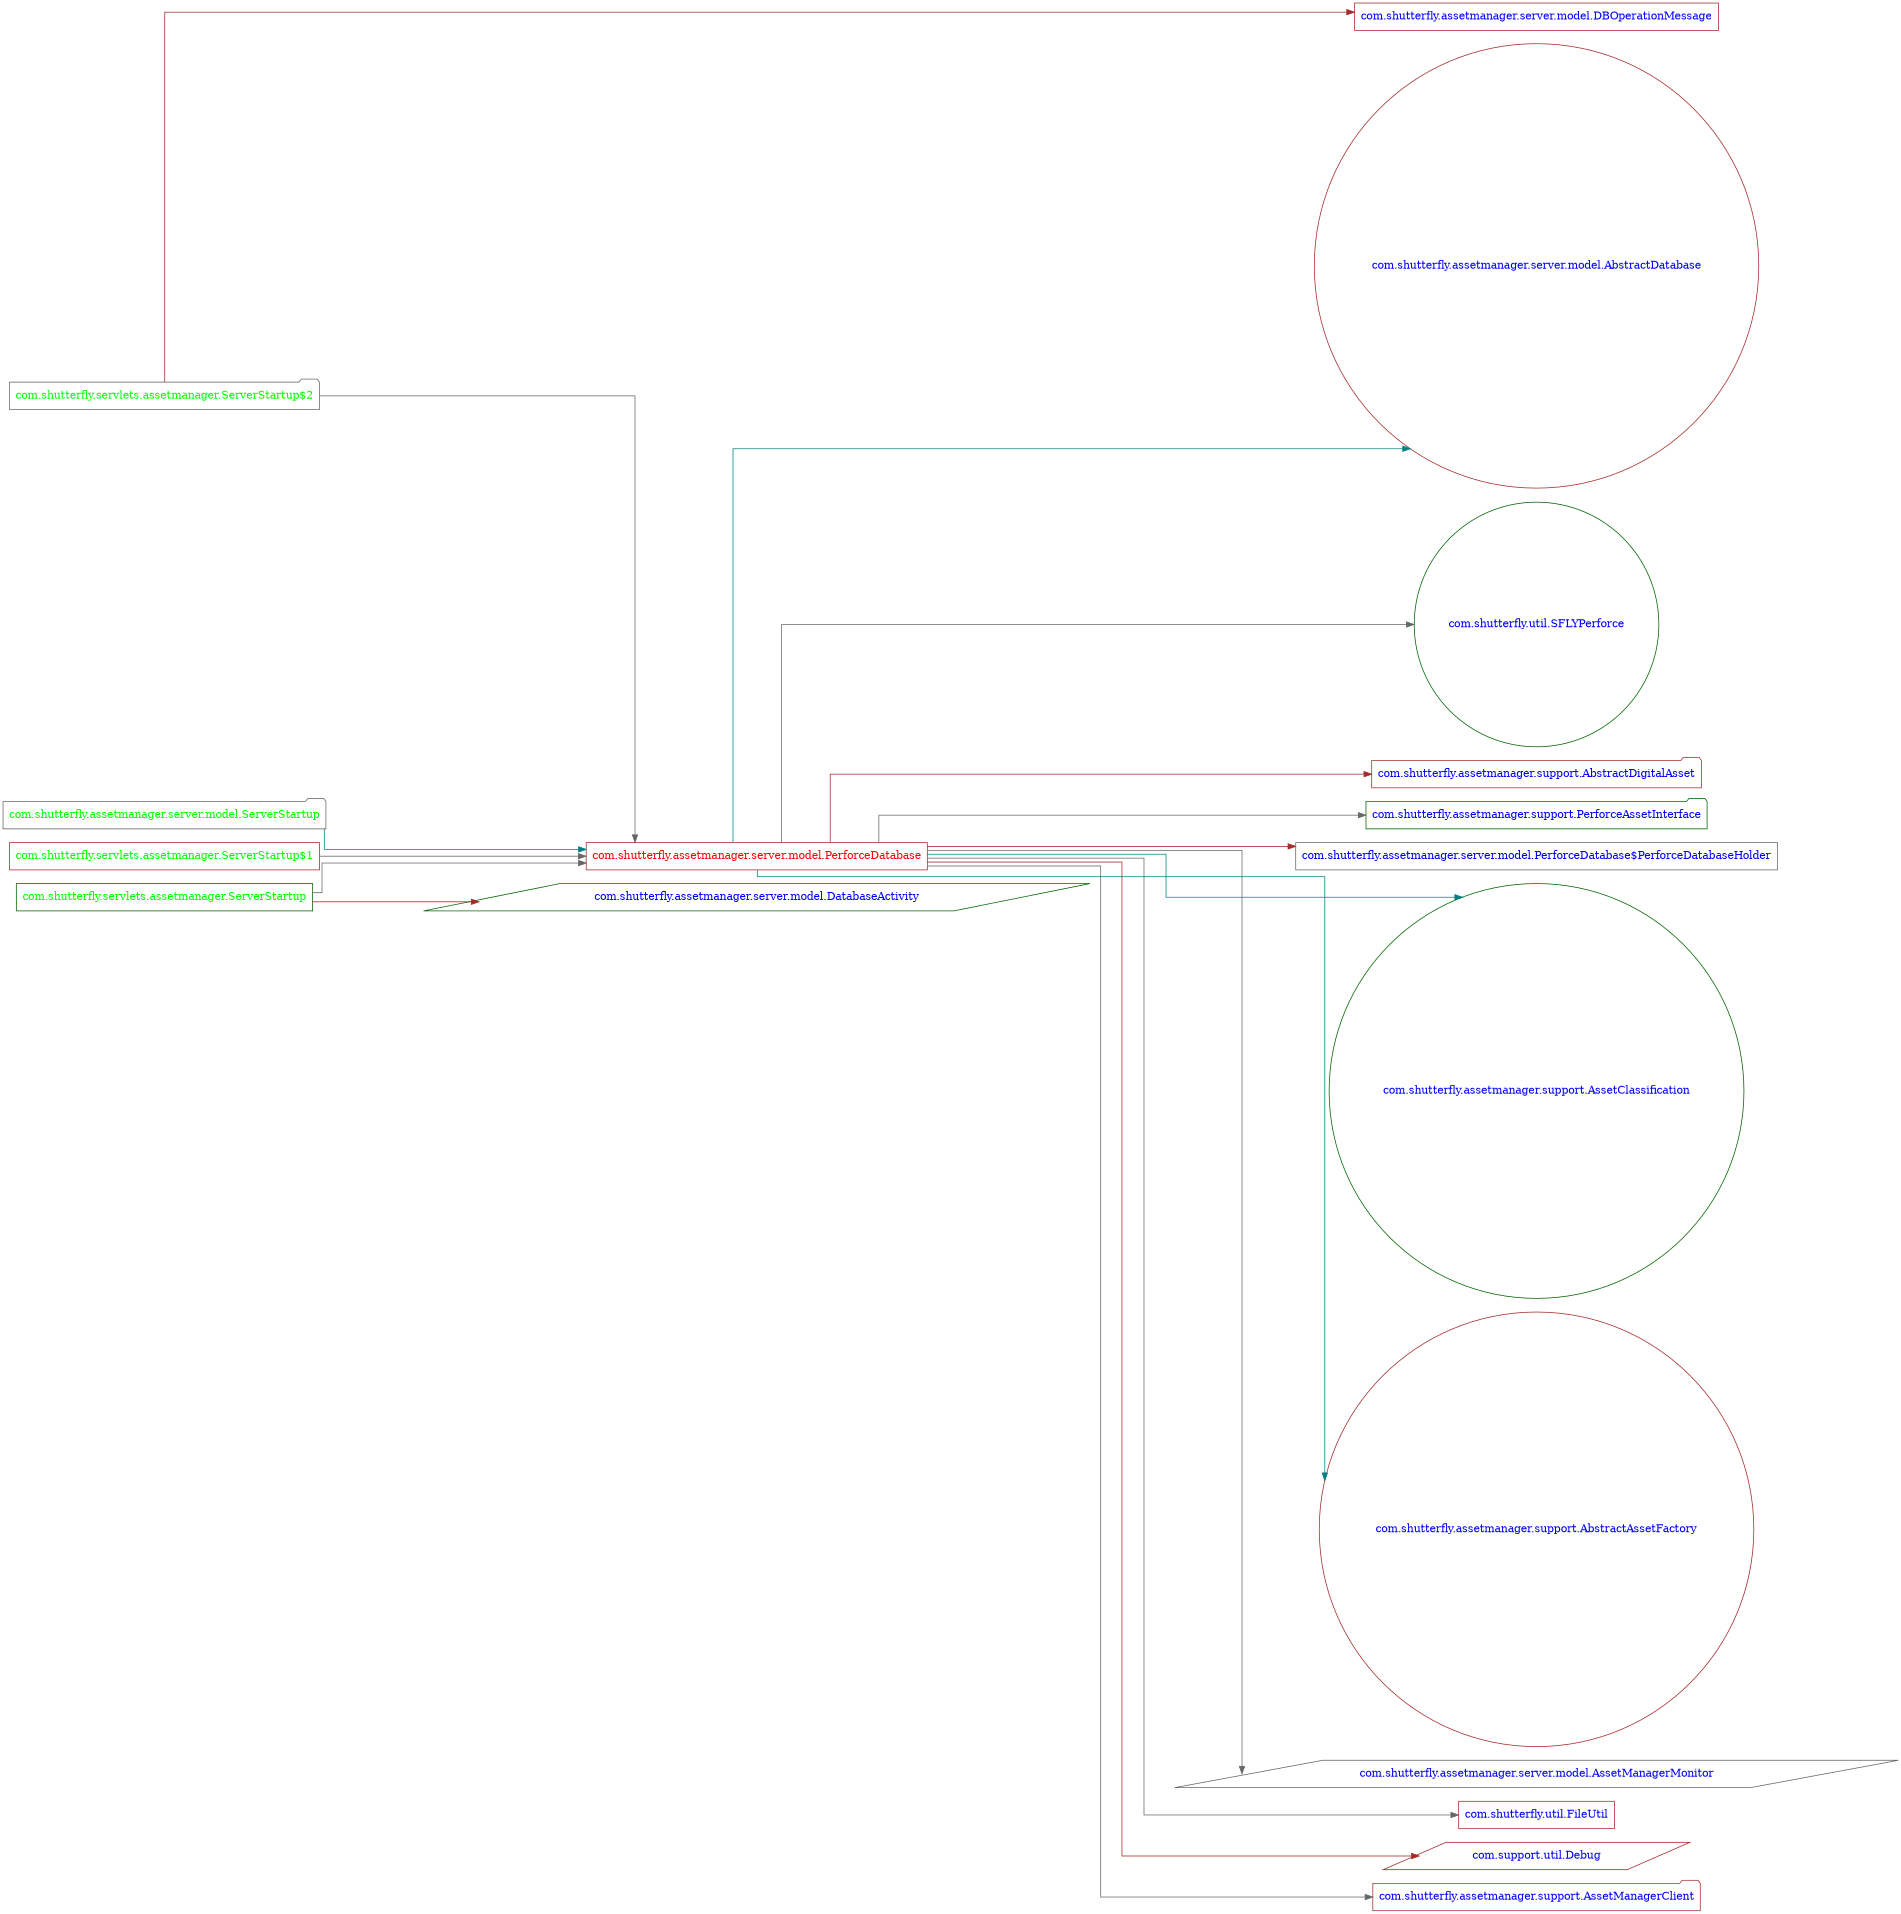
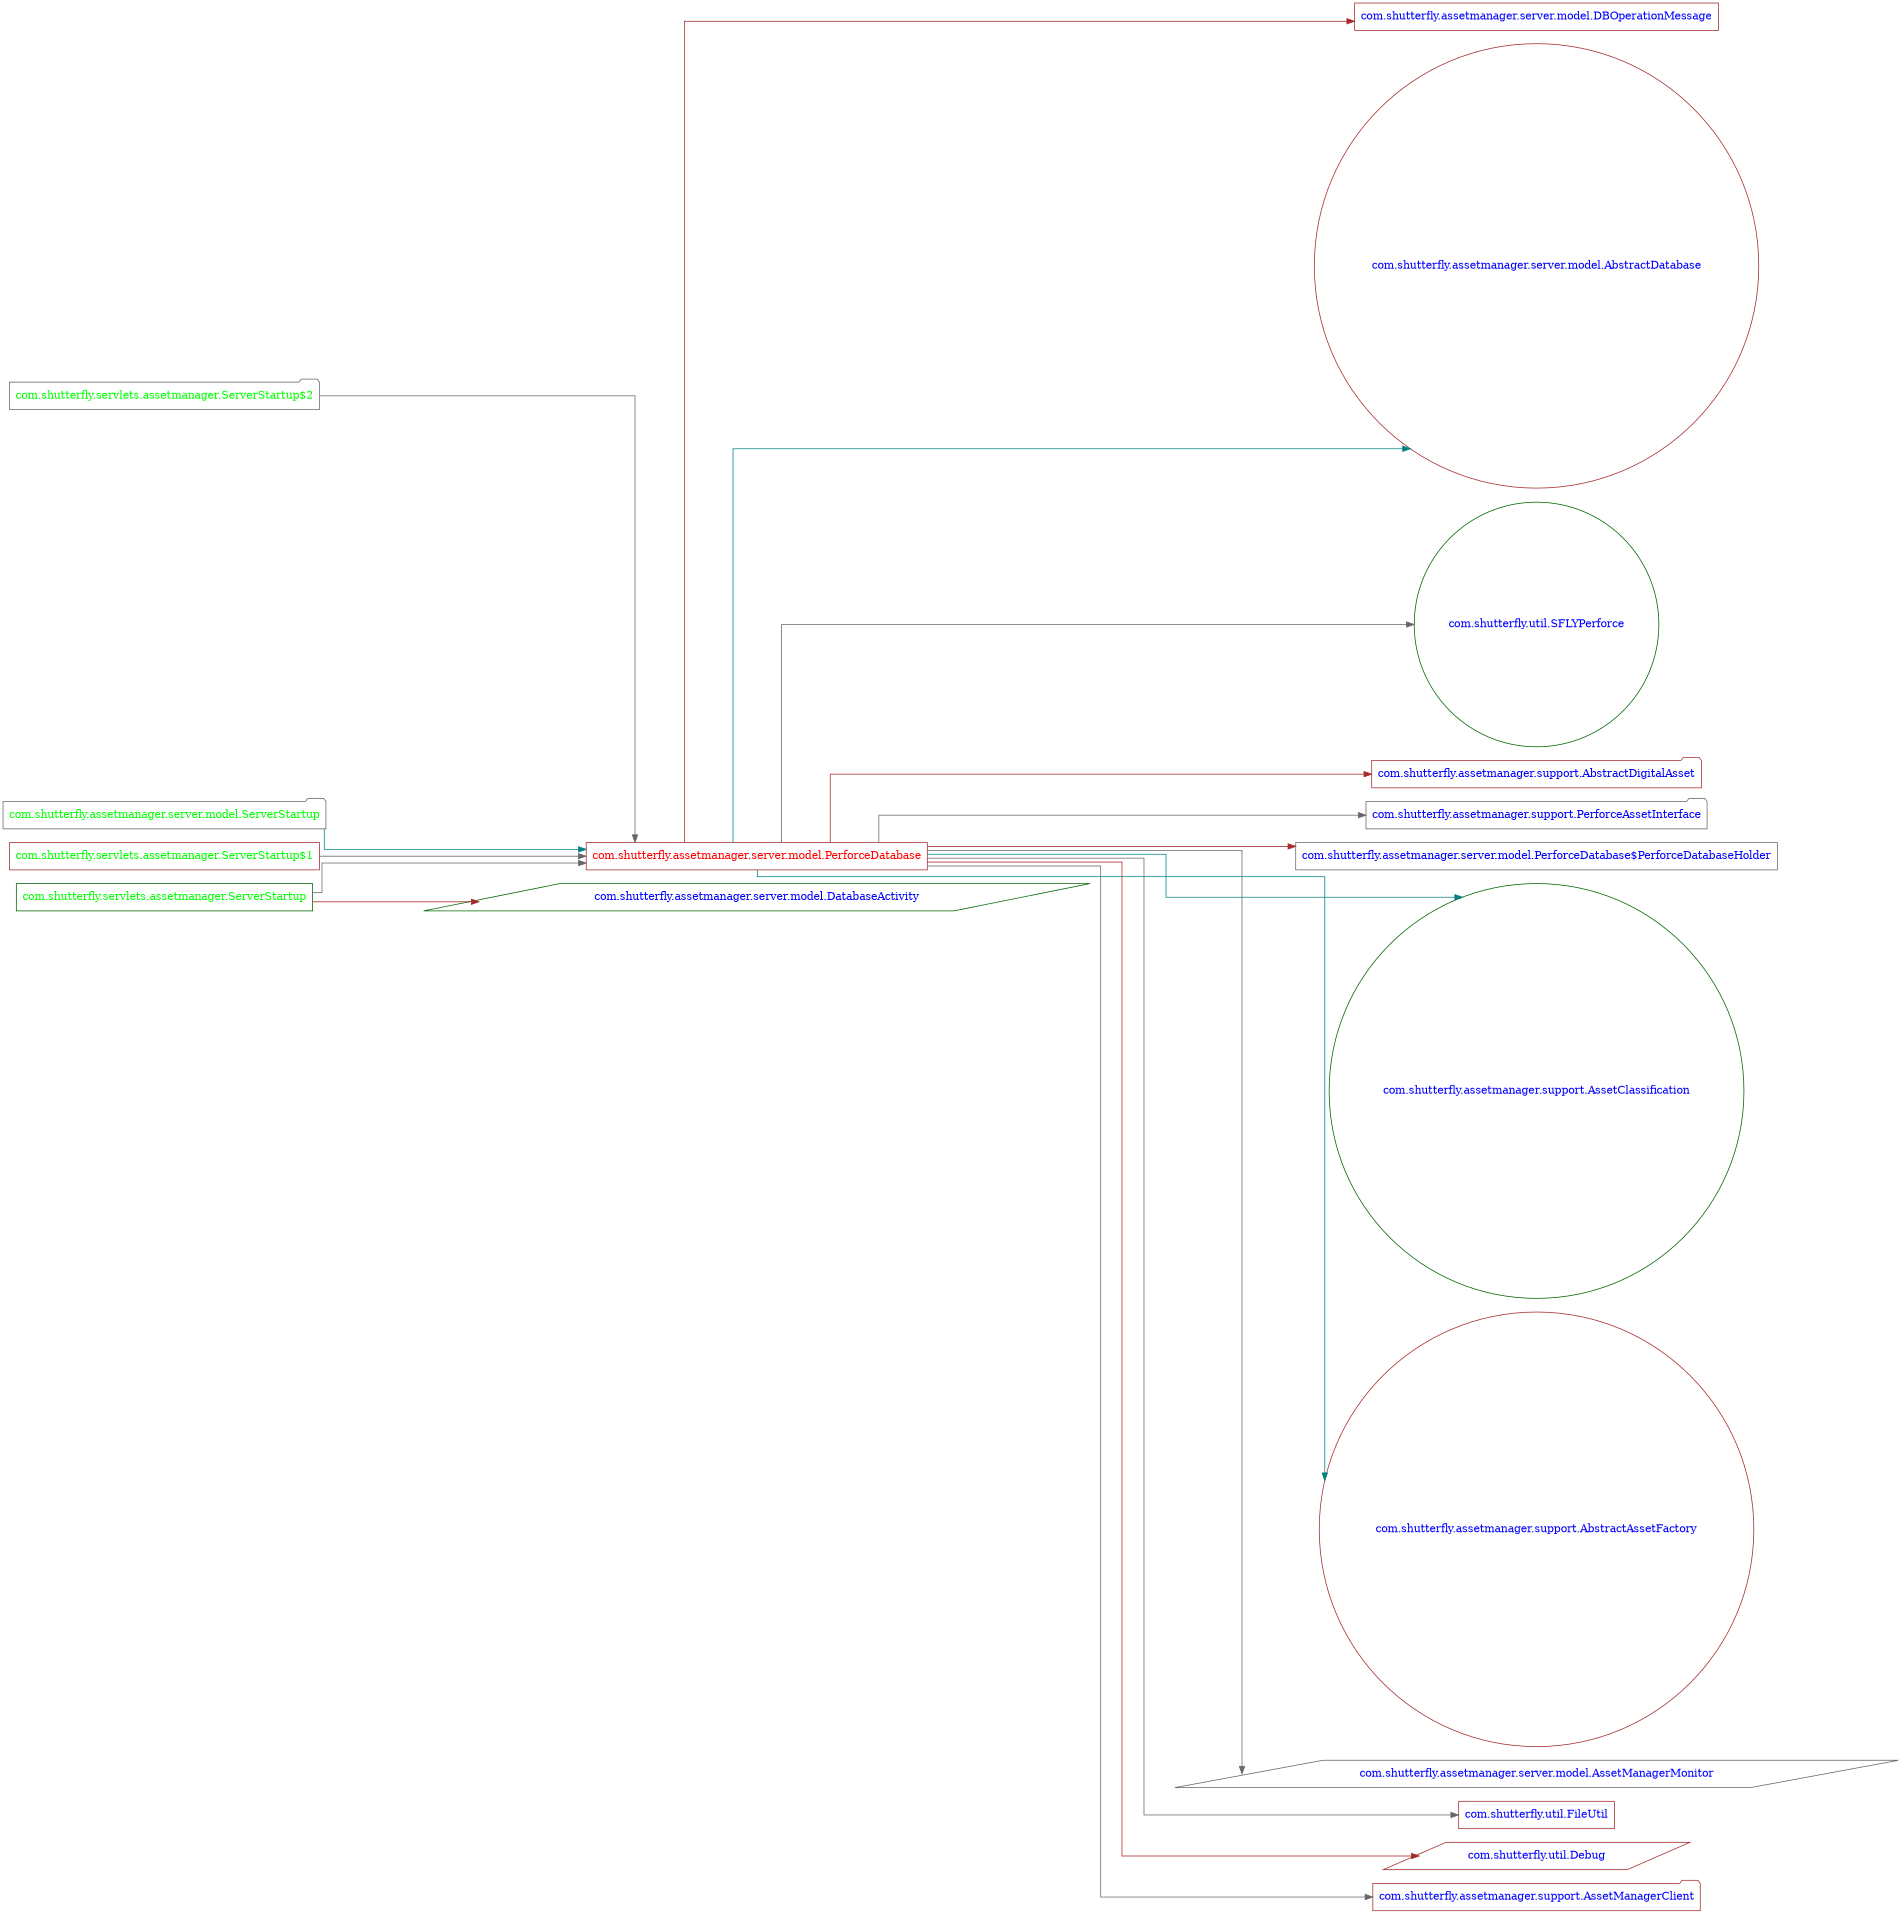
edge "com.shutterfly.servlets.assetmanager.ServerStartup$2" -> "com.shutterfly.assetmanager.server.model.DBOperationMessage": now "com.shutterfly.assetmanager.server.model.PerforceDatabase" -> "com.shutterfly.assetmanager.server.model.DBOperationMessage"
node "com.shutterfly.assetmanager.support.PerforceAssetInterface": color darkgreen -> gray40
node "com.support.util.Debug": label "com.support.util.Debug" -> "com.shutterfly.util.Debug"
